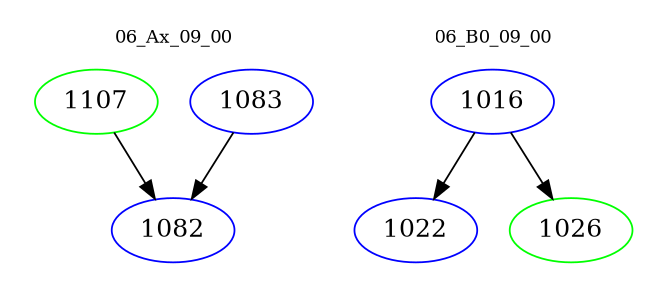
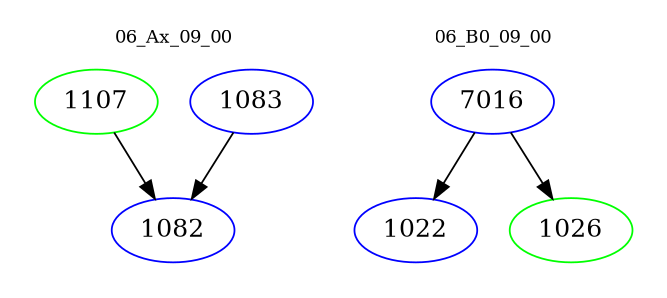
node "1016": label "1016" -> "7016"
